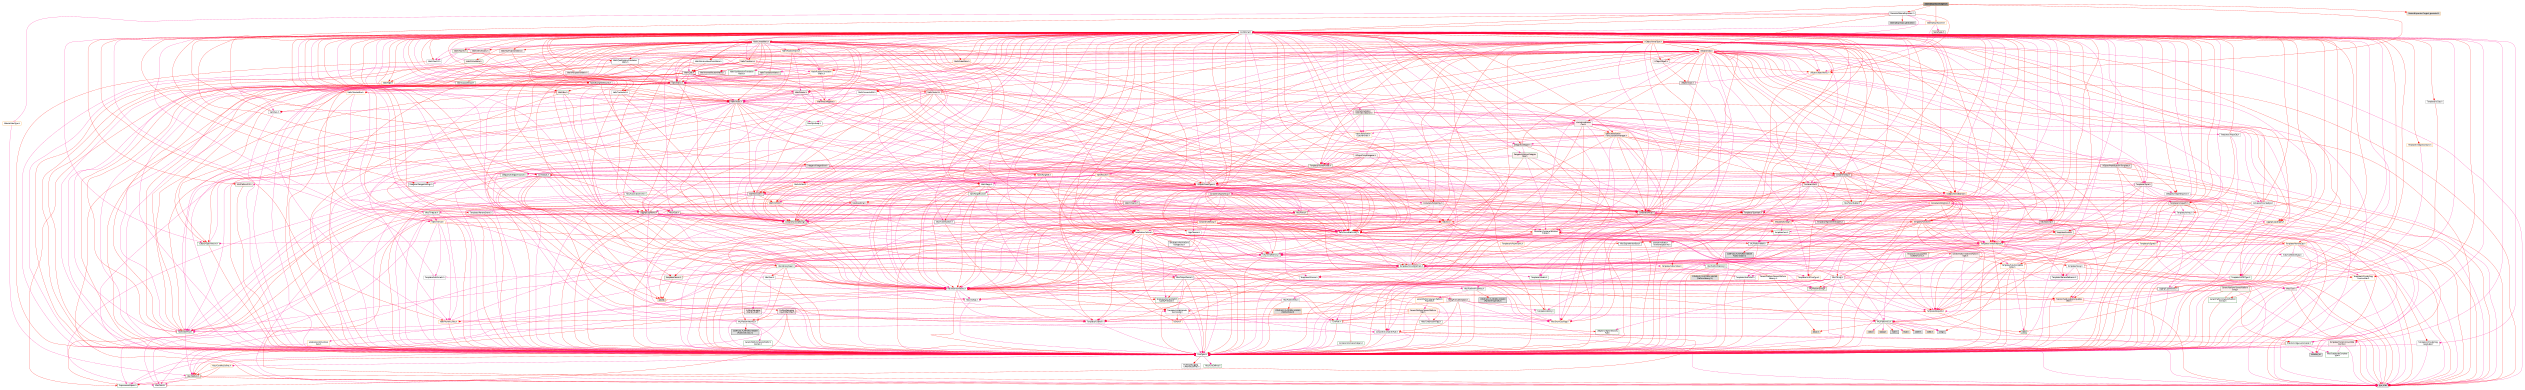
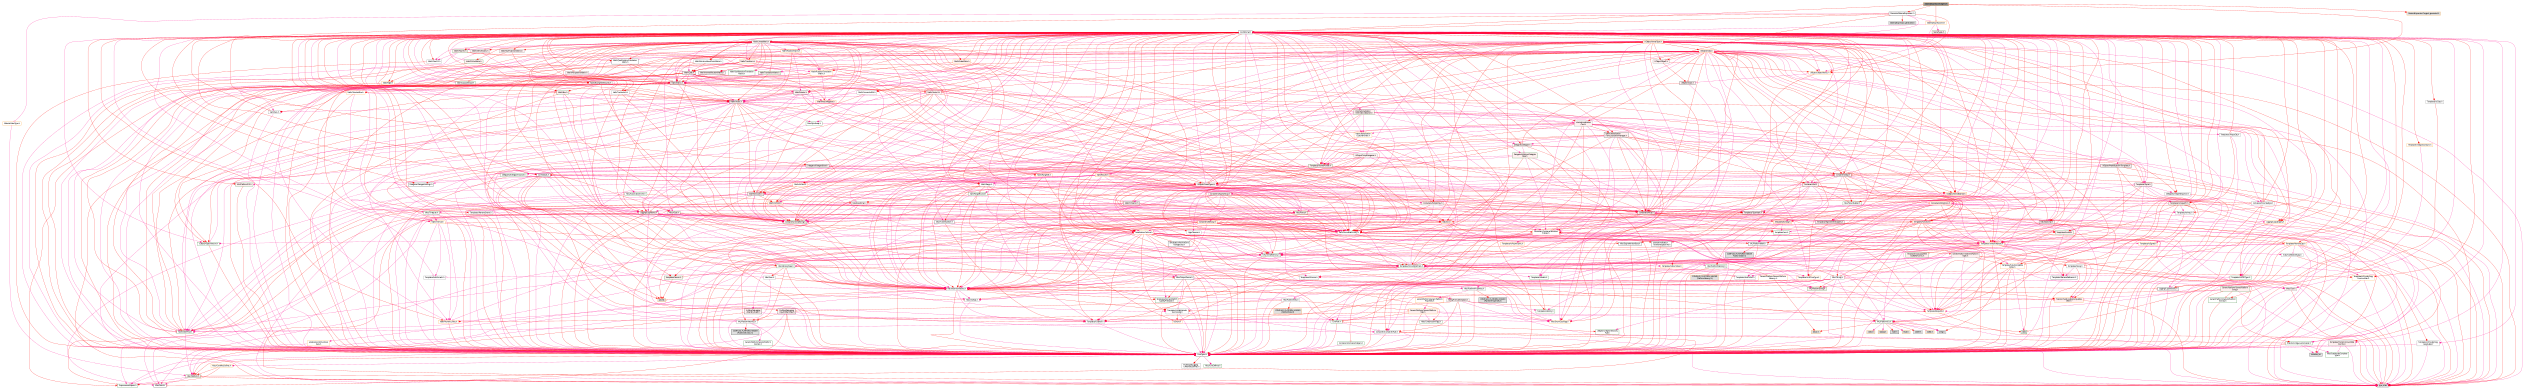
node "Internationalization /TextLocalizationManager.h": color darkorange -> black
